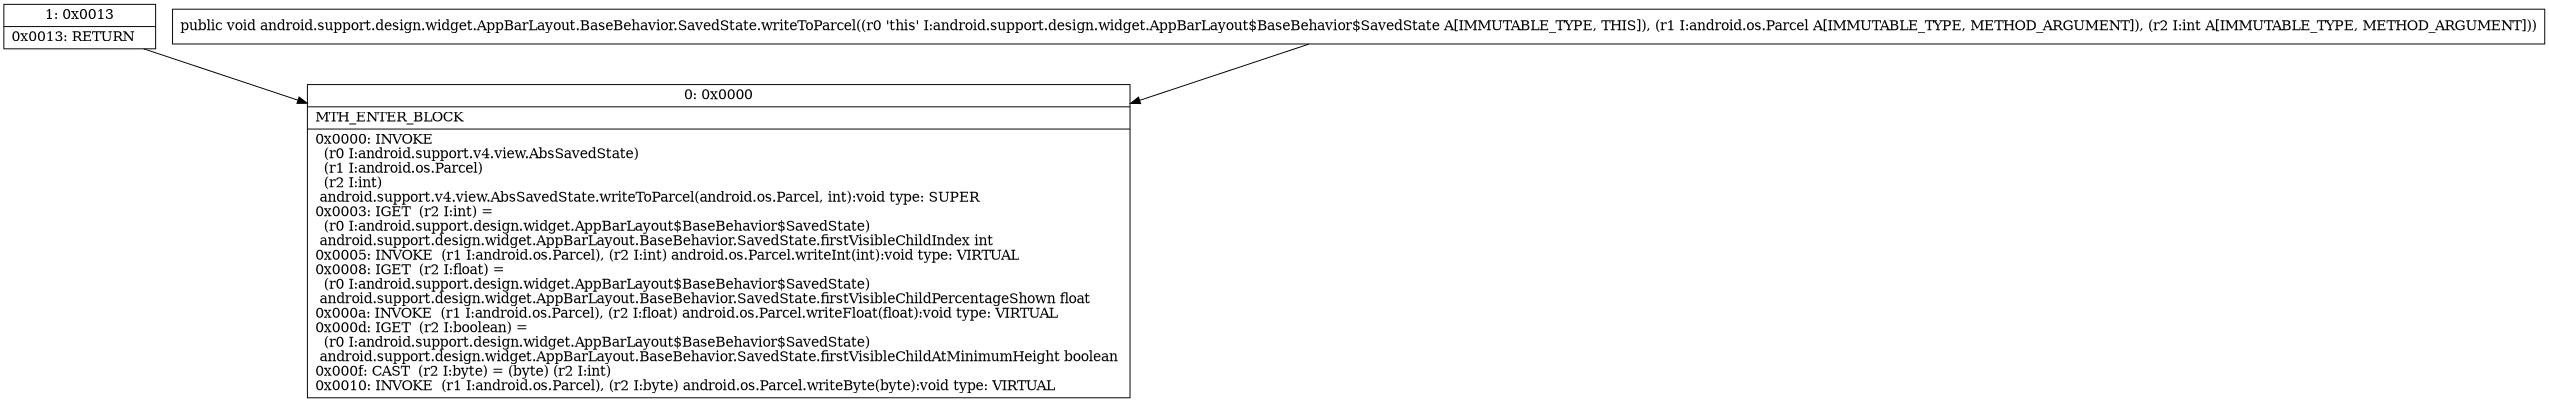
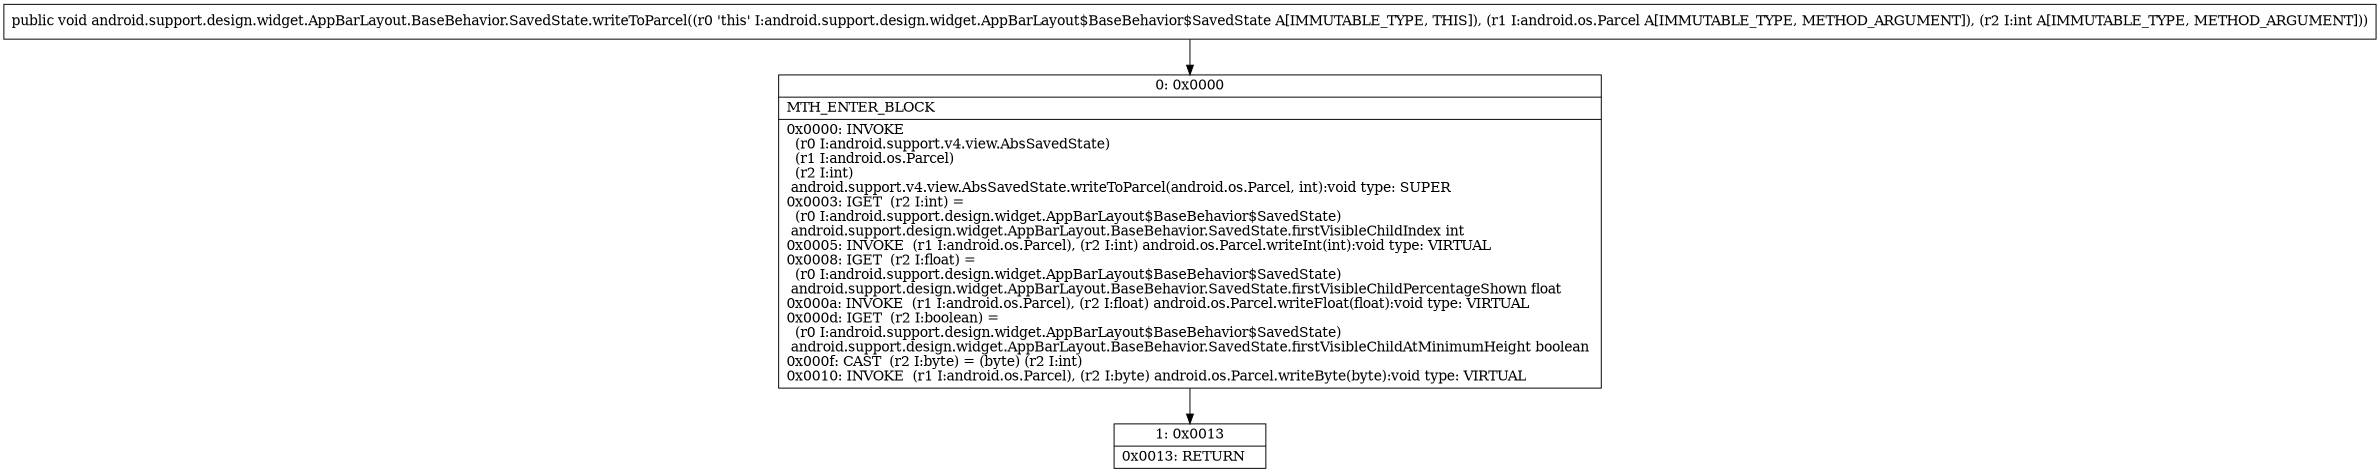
edge "1: 0x0013" -> "0: 0x0000": reversed
